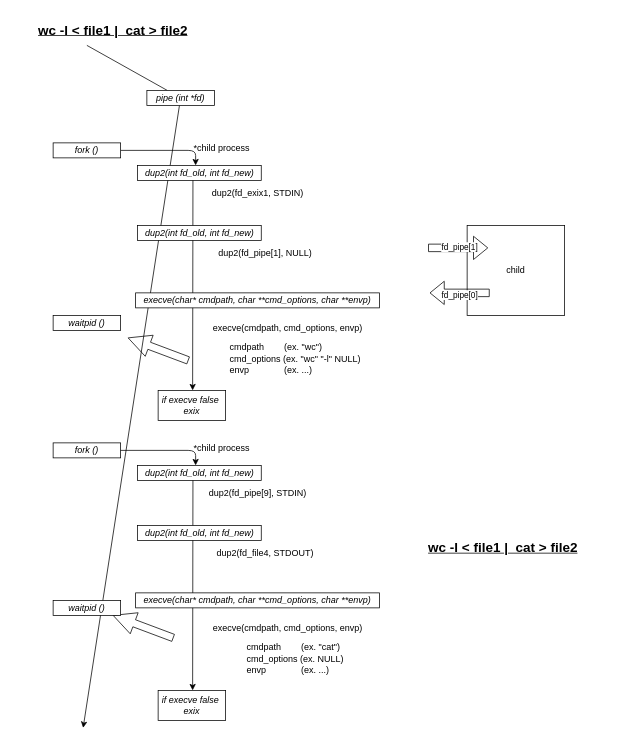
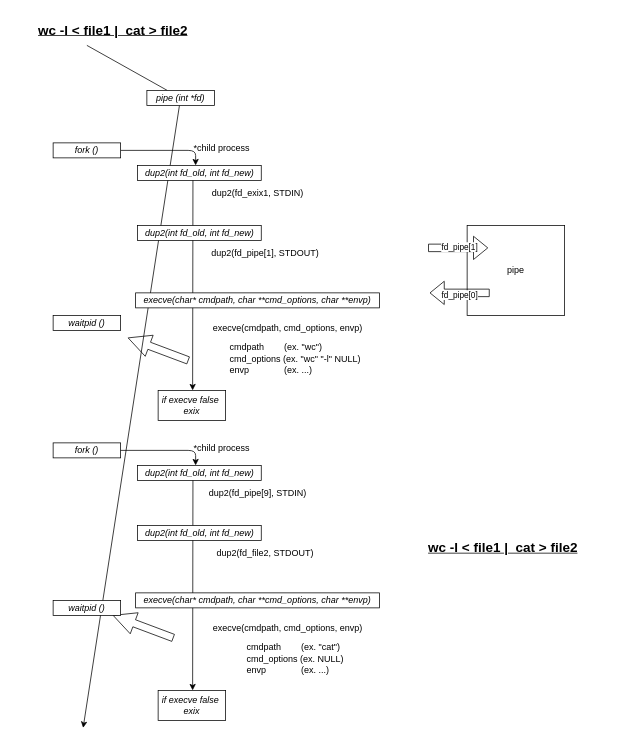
node "dup2(fd_pipe[1], NULL)": label "dup2(fd_pipe[1], NULL)" -> "dup2(fd_pipe[1], STDOUT)"
node "child": label "child" -> "pipe"
node "dup2(fd_file4, STDOUT)": label "dup2(fd_file4, STDOUT)" -> "dup2(fd_file2, STDOUT)"
